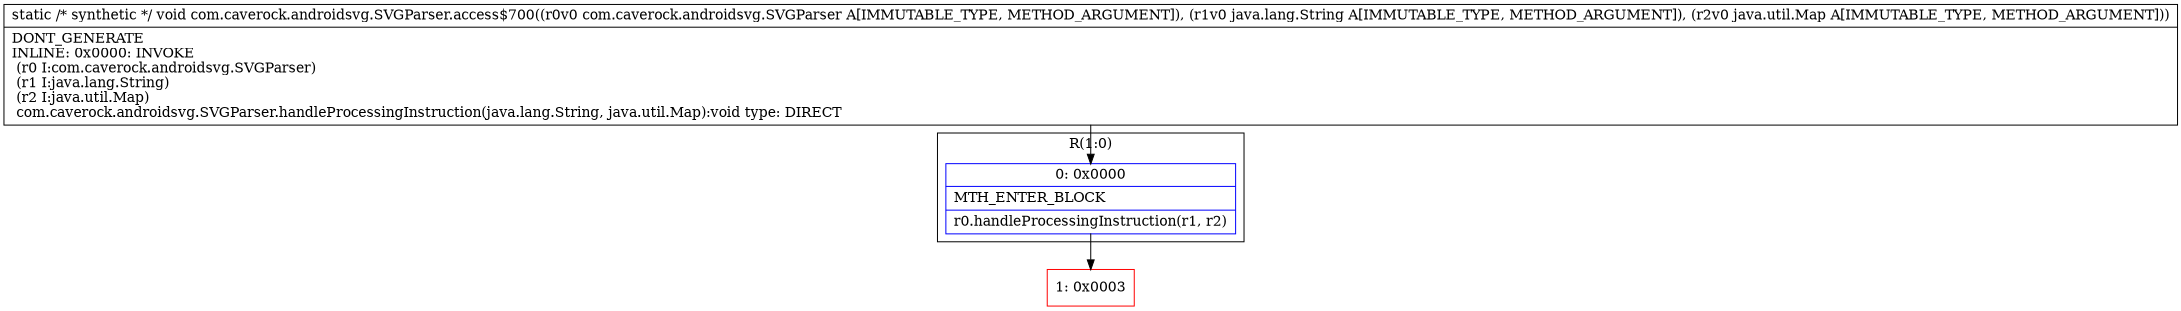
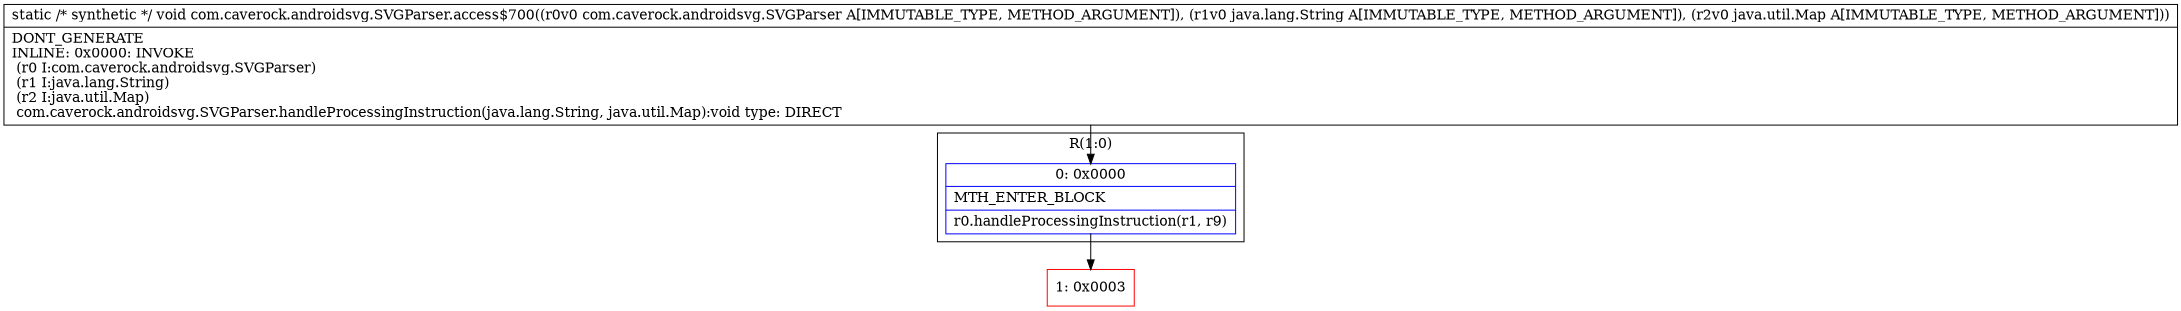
node "0: 0x0000": text "r0.handleProcessingInstruction(r1, r2)" -> "r0.handleProcessingInstruction(r1, r9)"
